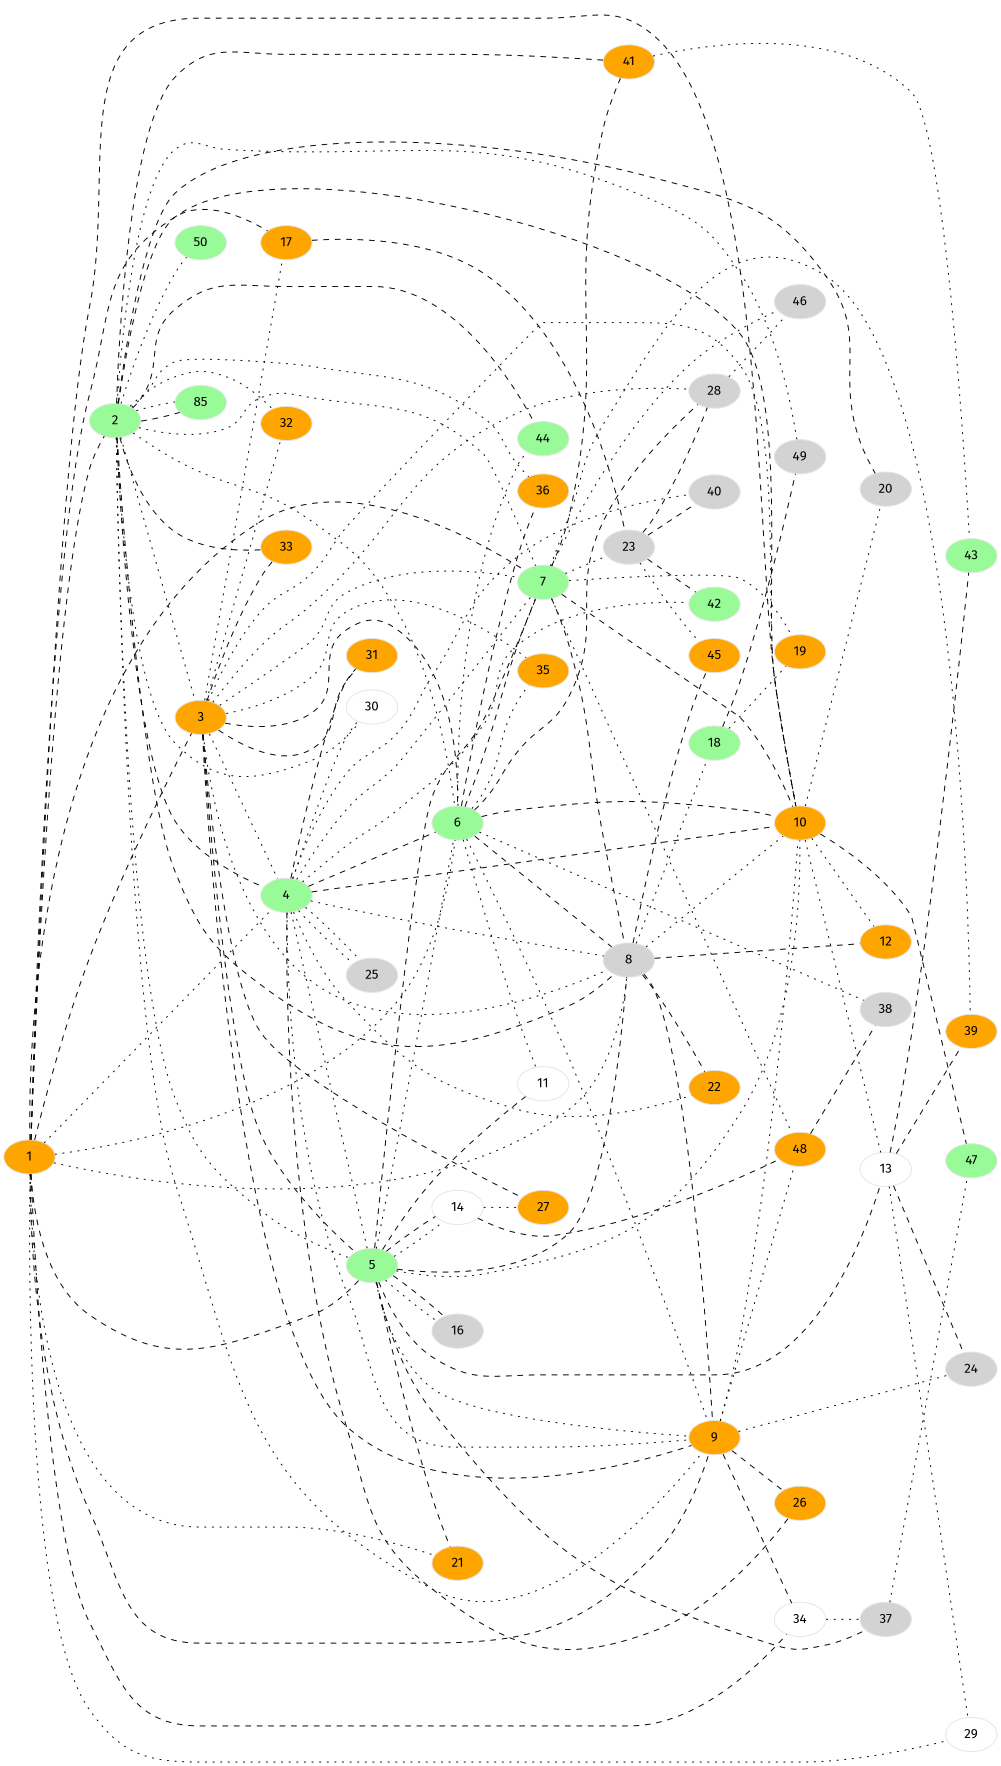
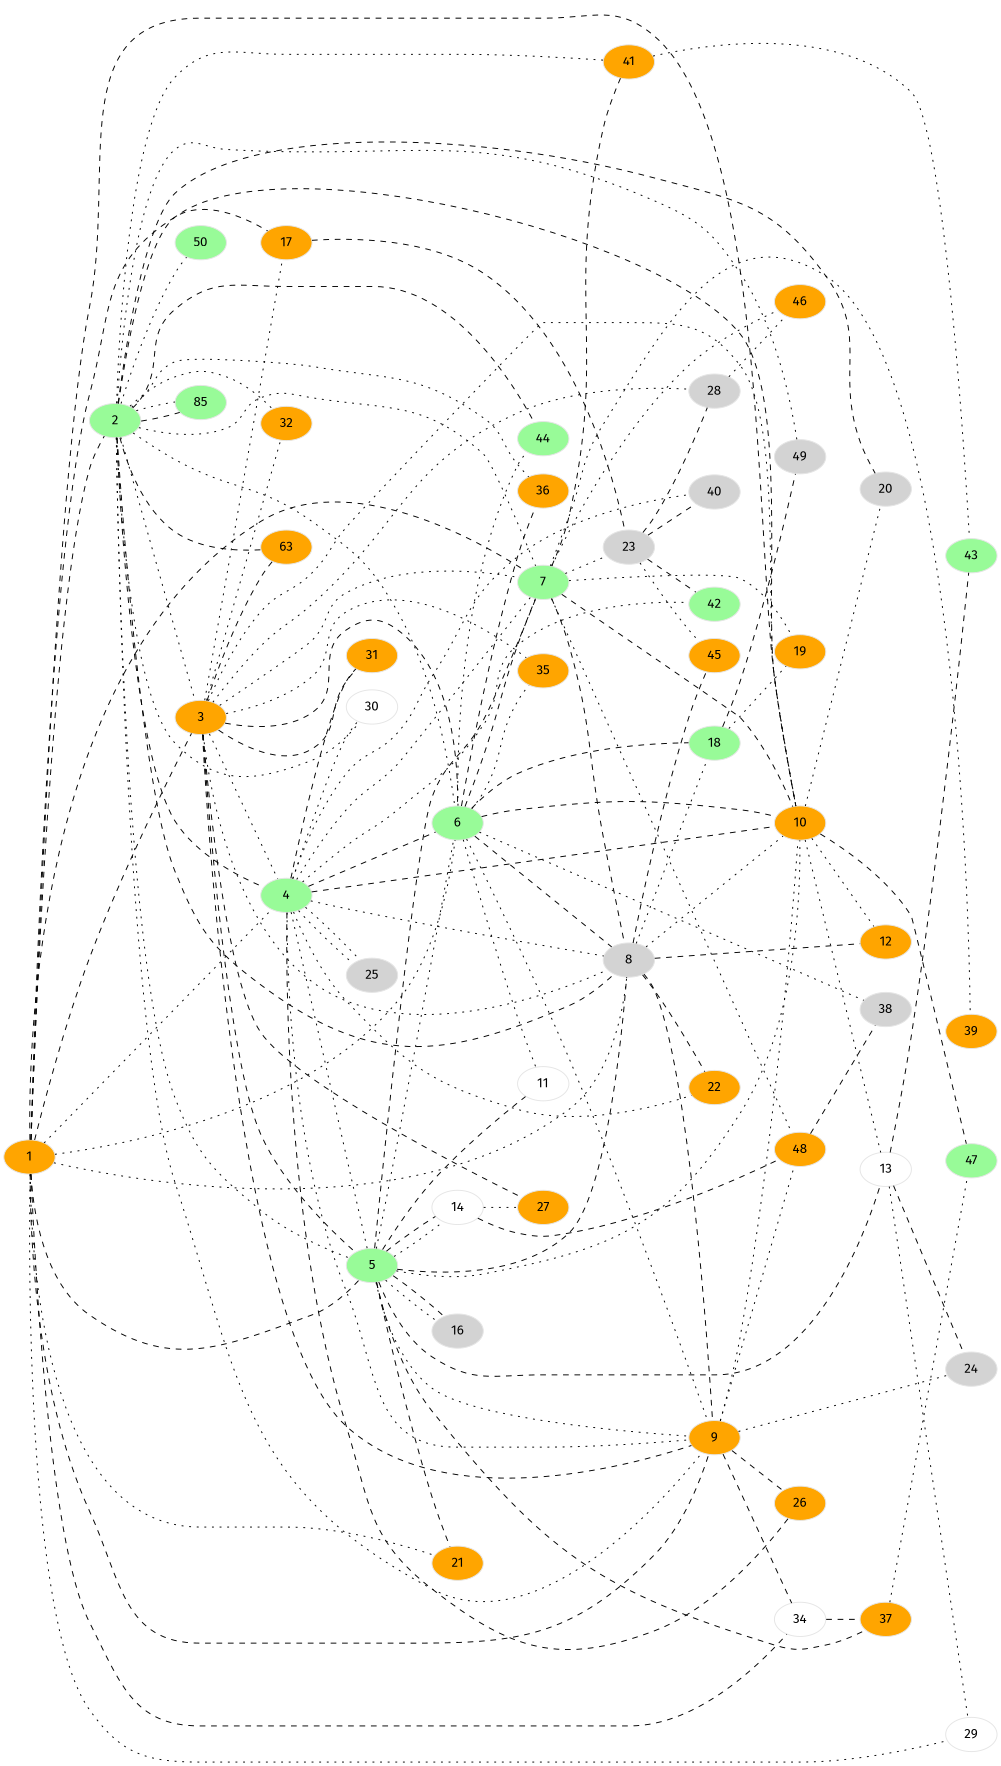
edge "41" -- "2": style dashed -> dotted
node "46": fillcolor lightgrey -> orange
node "33": label "33" -> "63"
edge "28" -- "6": now "18" -- "6"
edge "39" -- "13": removed
edge "34" -- "37": style dotted -> dashed
node "37": fillcolor lightgrey -> orange
